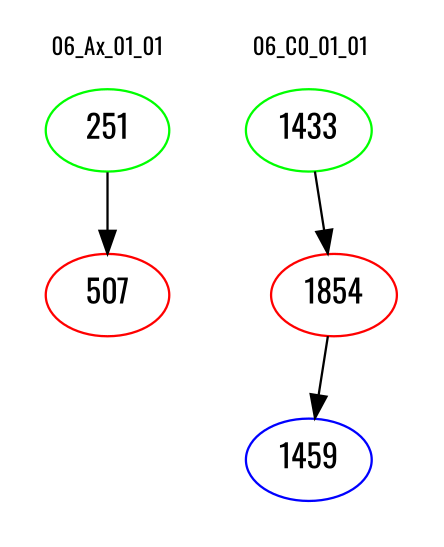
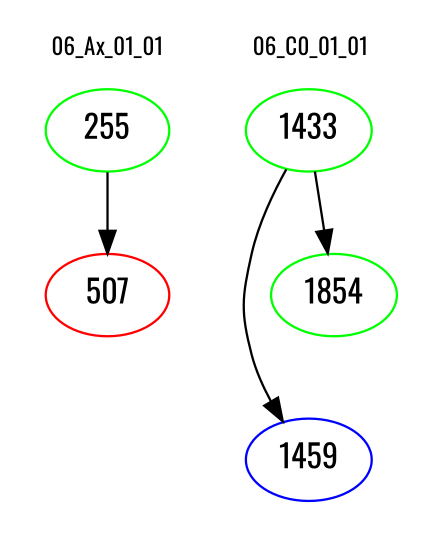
node "251": label "251" -> "255"
node "1854": color red -> green
edge "1854" -> "1459": now "1433" -> "1459"
